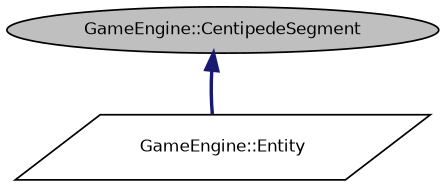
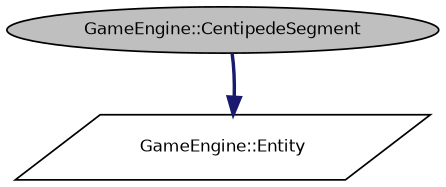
edge "GameEngine::Entity" -> "GameEngine::CentipedeSegment": reversed
